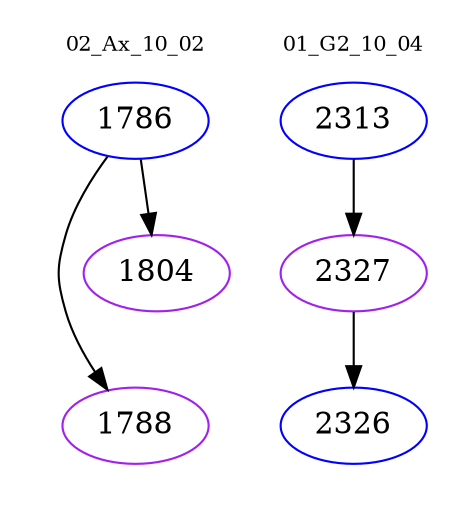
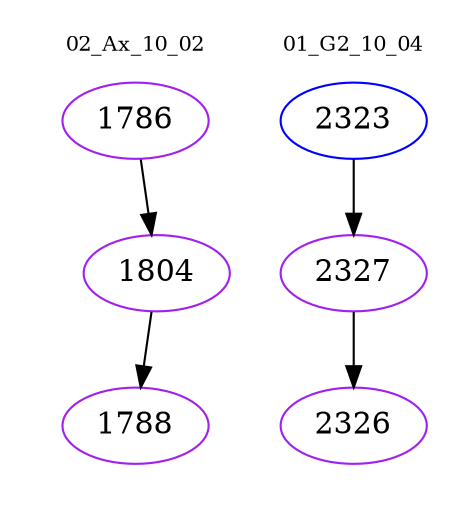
node "1786": color blue -> purple
node "2313": label "2313" -> "2323"
edge "1786" -> "1788": now "1804" -> "1788"
node "2326": color blue -> purple
